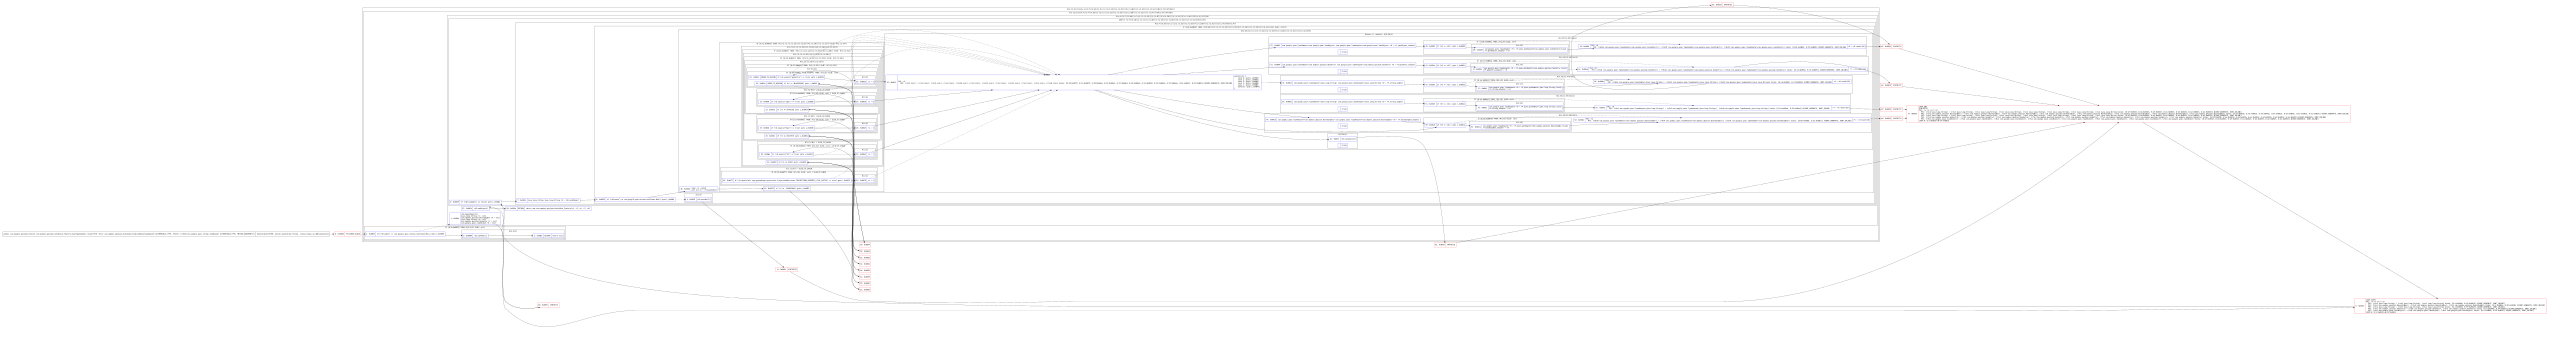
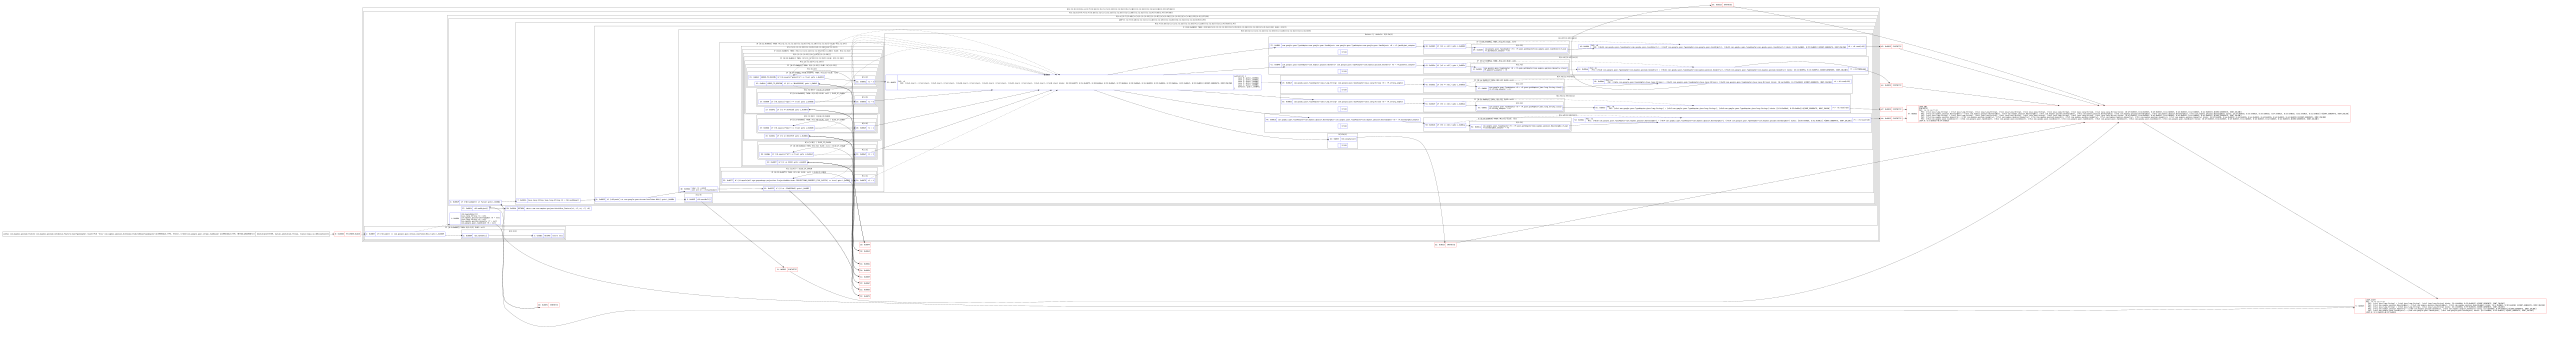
edge "65: 0x0015" -> "63: 0x0015": now "65: 0x0015" -> "59: 0x0015"
edge "35: 0x007a" -> "50: 0x00c8": now "35: 0x007a" -> "53: 0x00dd"
node "23: 0x0053": removed
node "32: 0x0071": added
